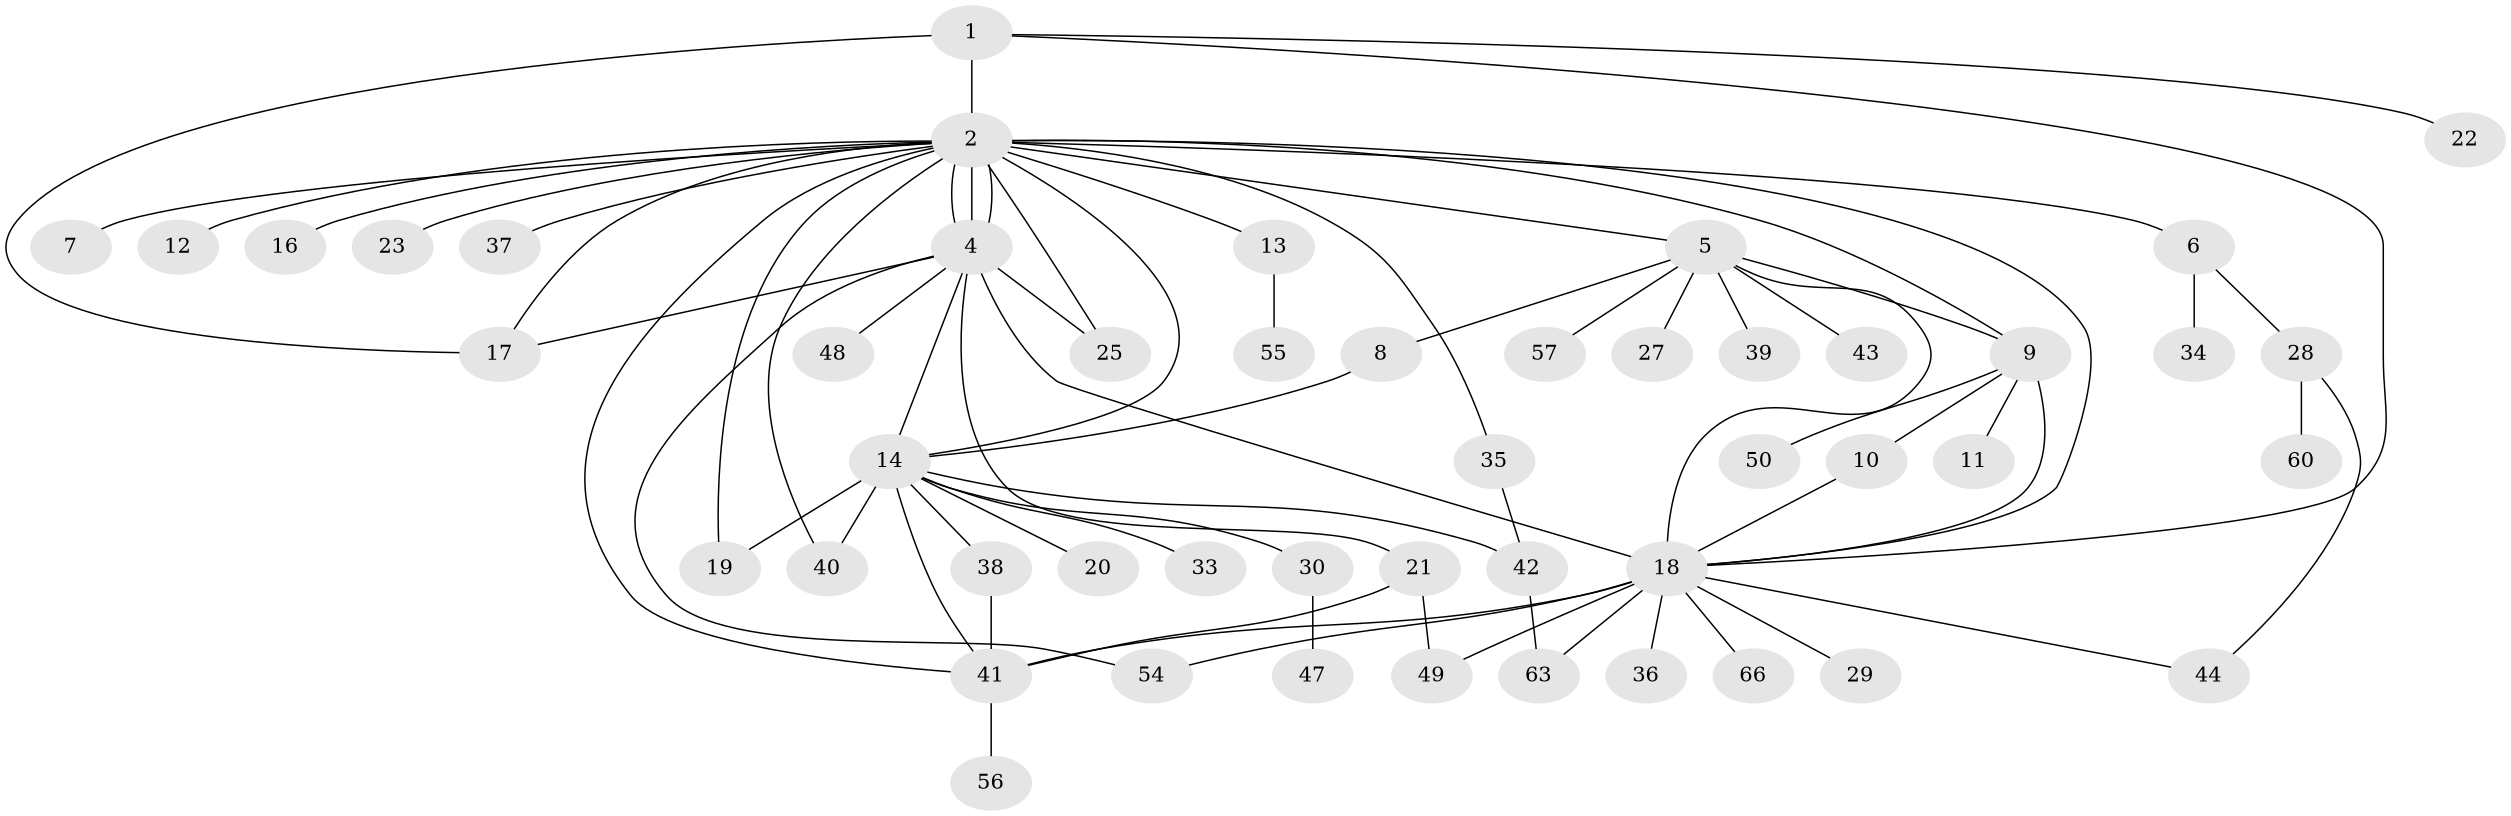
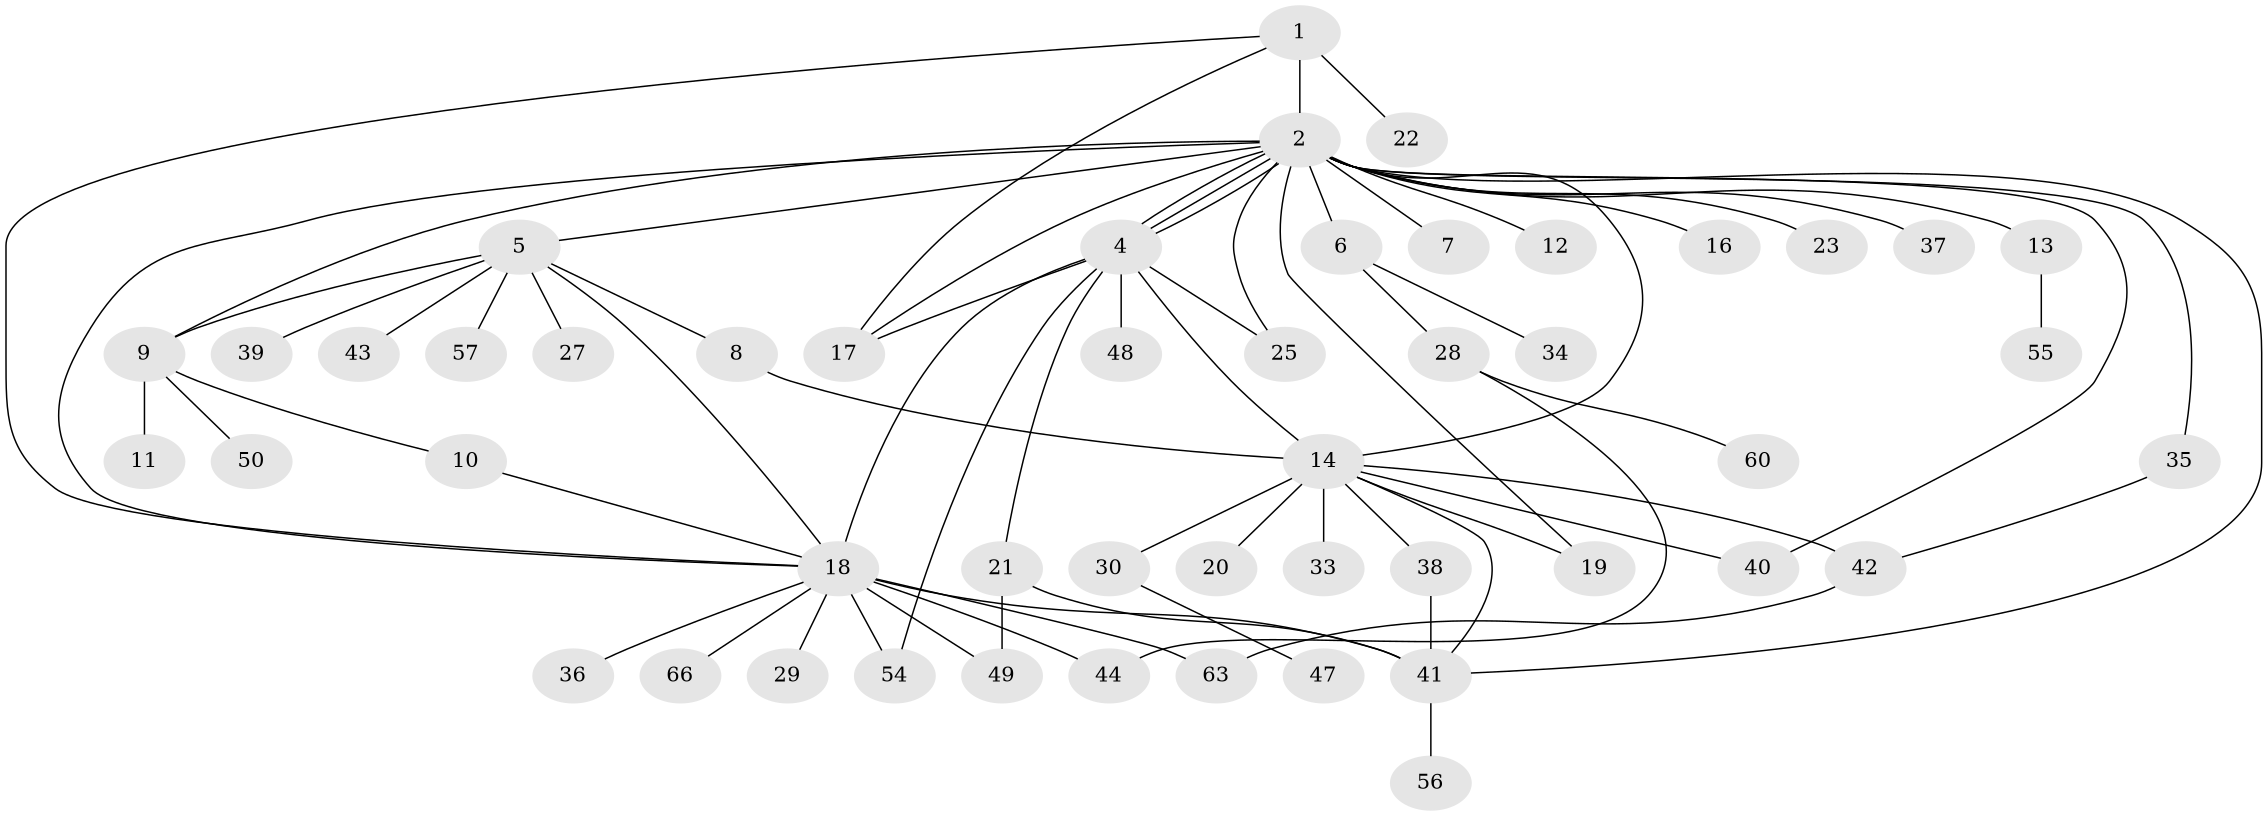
edge "9" -- "18": removed
